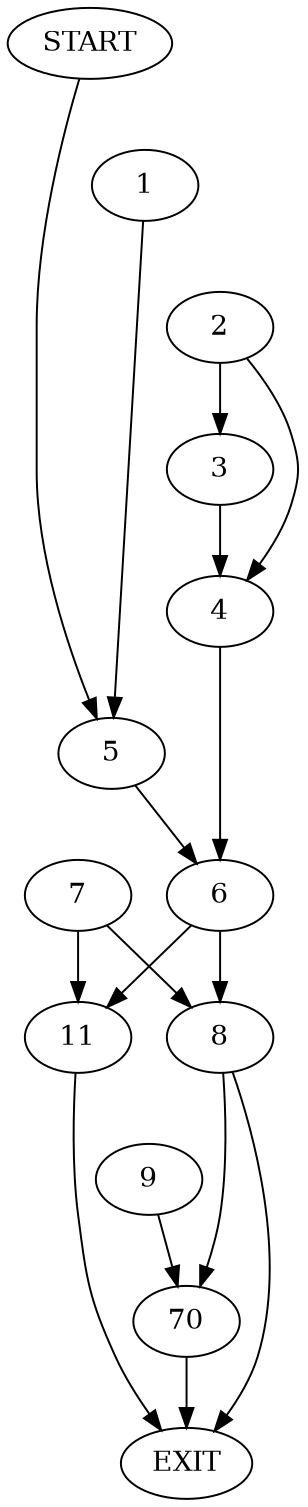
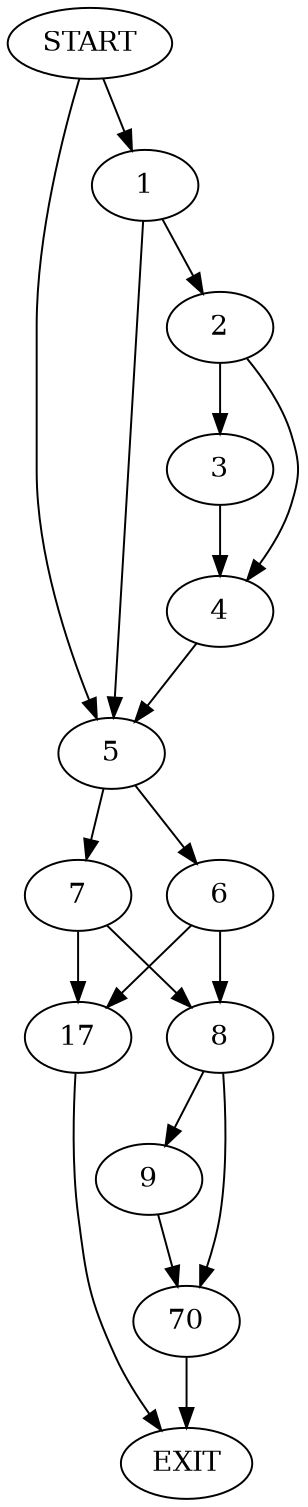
edge "START" -> "1": added
edge "1" -> "2": added
edge "4" -> "6": now "4" -> "5"
edge "5" -> "7": added
node "11": label "11" -> "17"
edge "8" -> "EXIT": now "8" -> "9"
